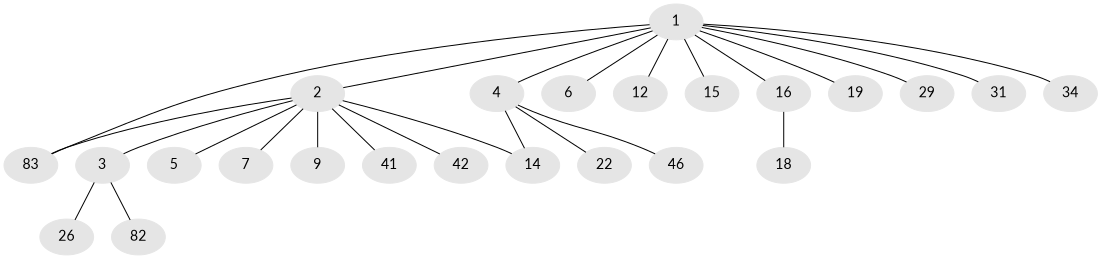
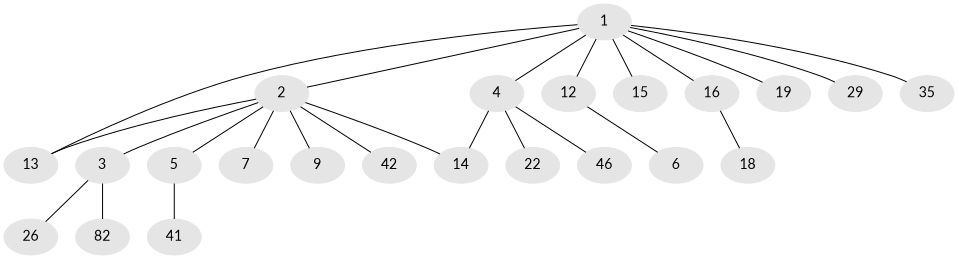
edge "1" -- "6": now "12" -- "6"
node "31": removed
node "34": label "34" -> "35"
edge "2" -- "41": now "5" -- "41"
node "83": label "83" -> "13"
